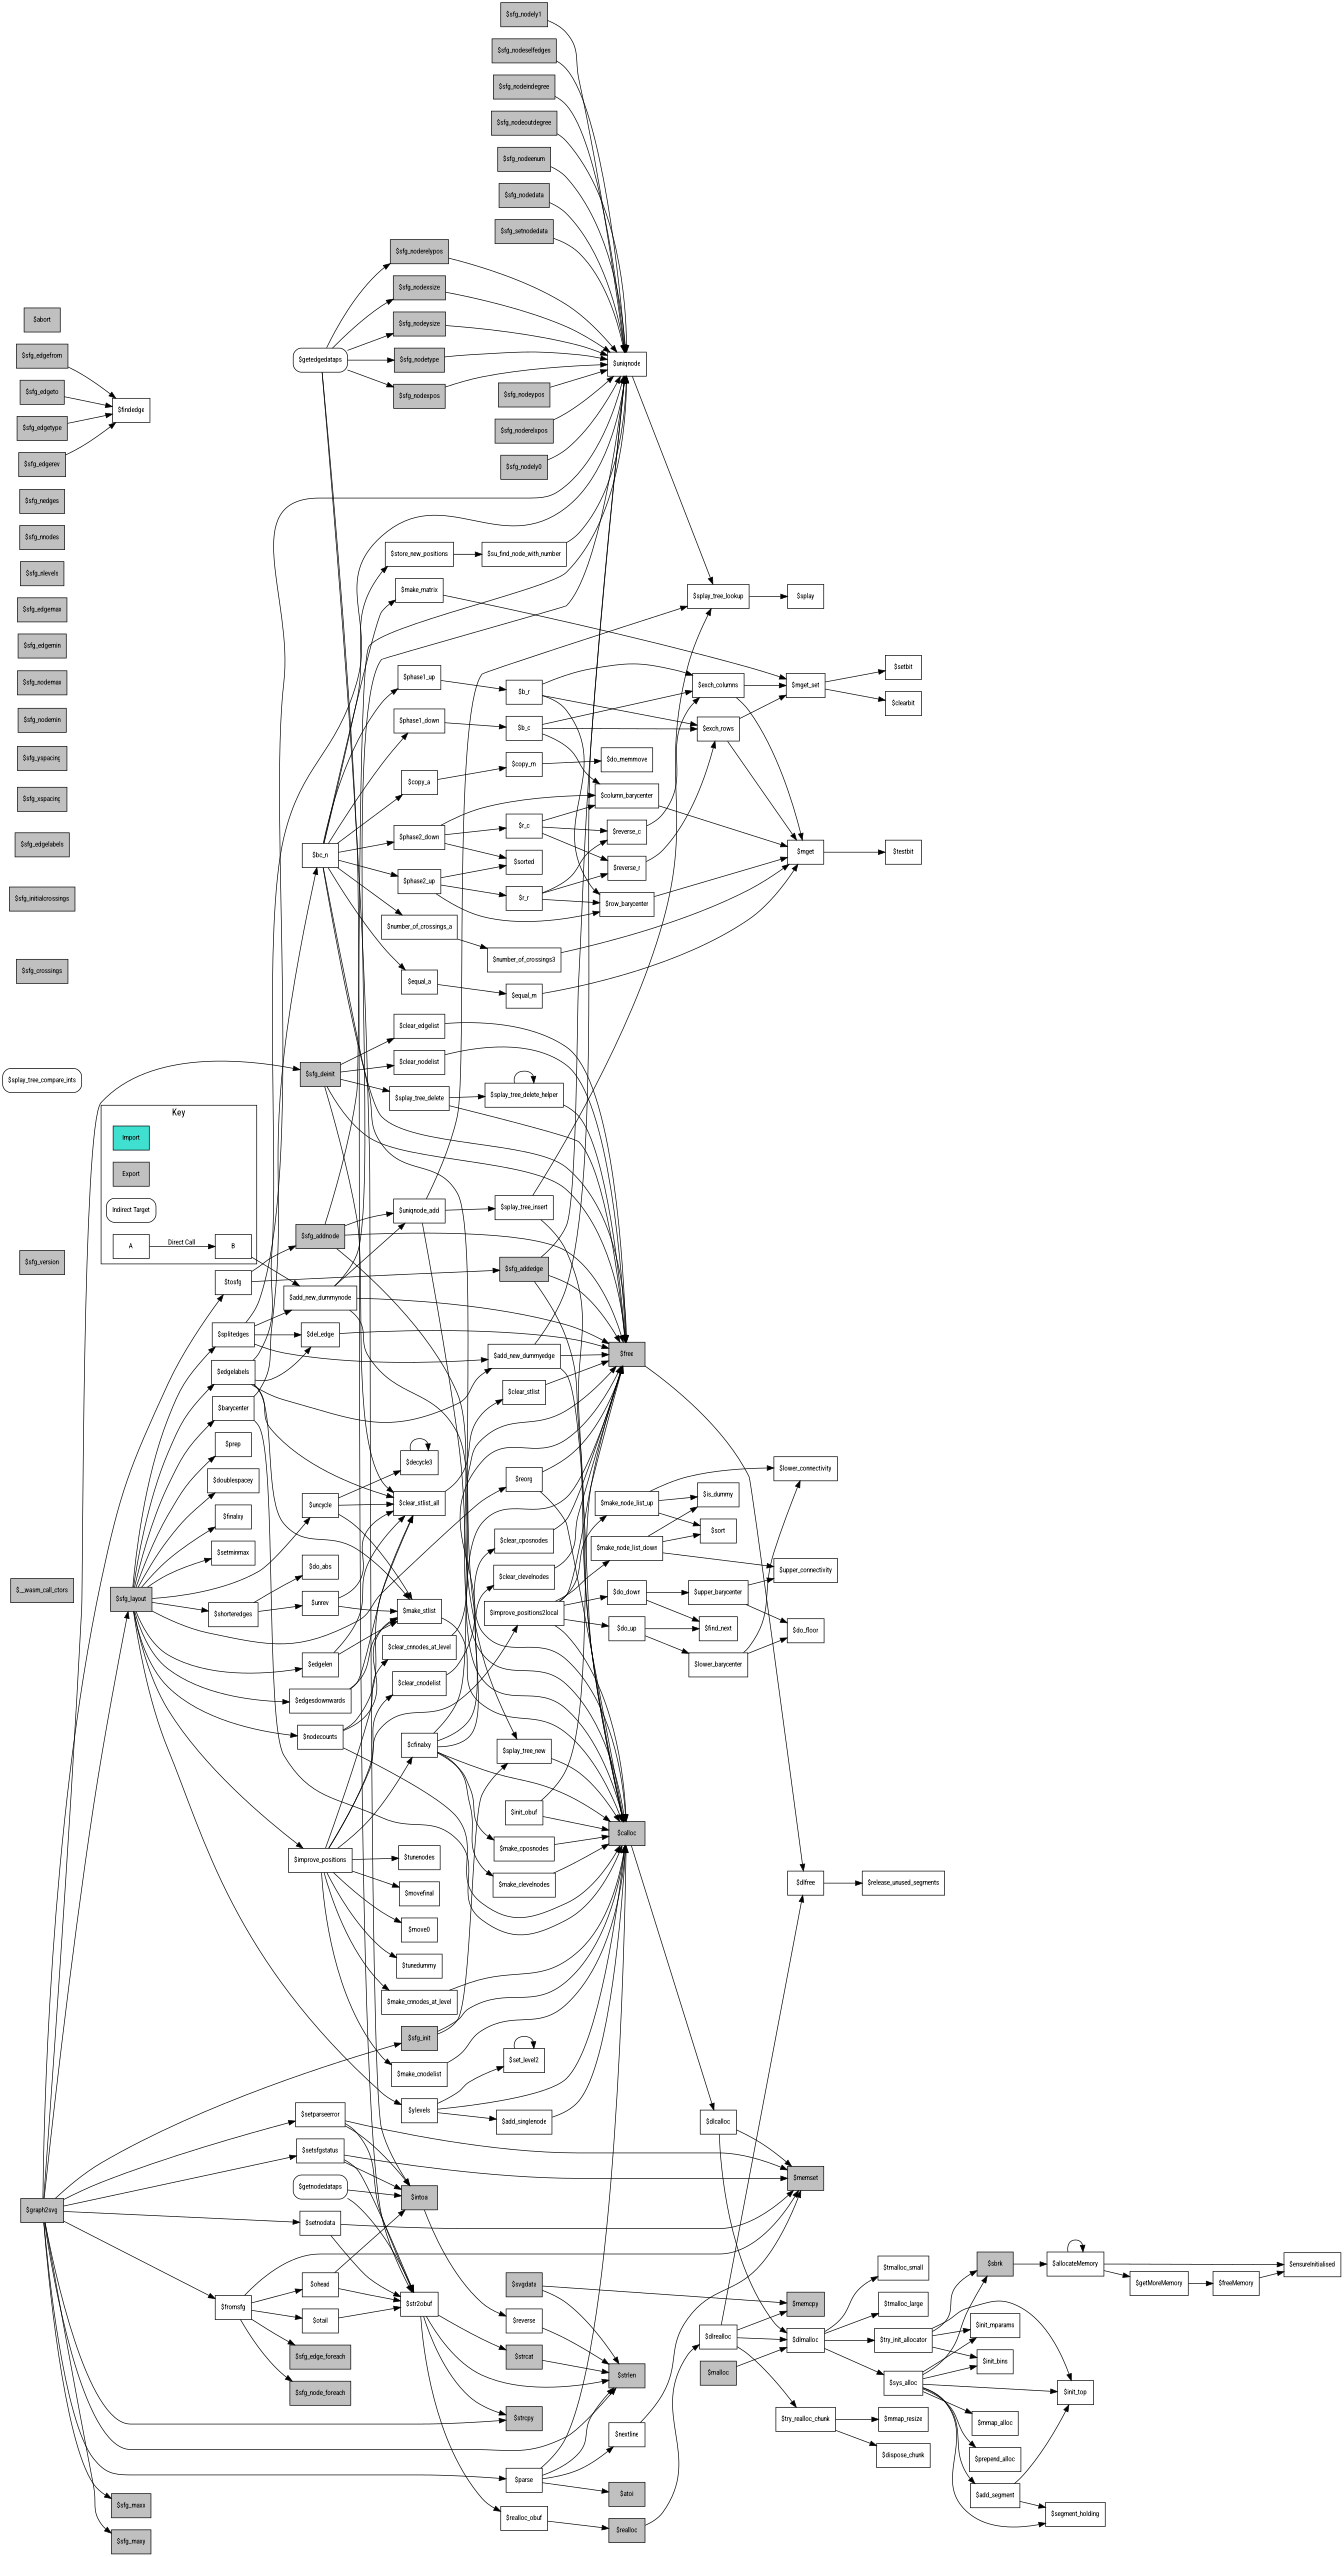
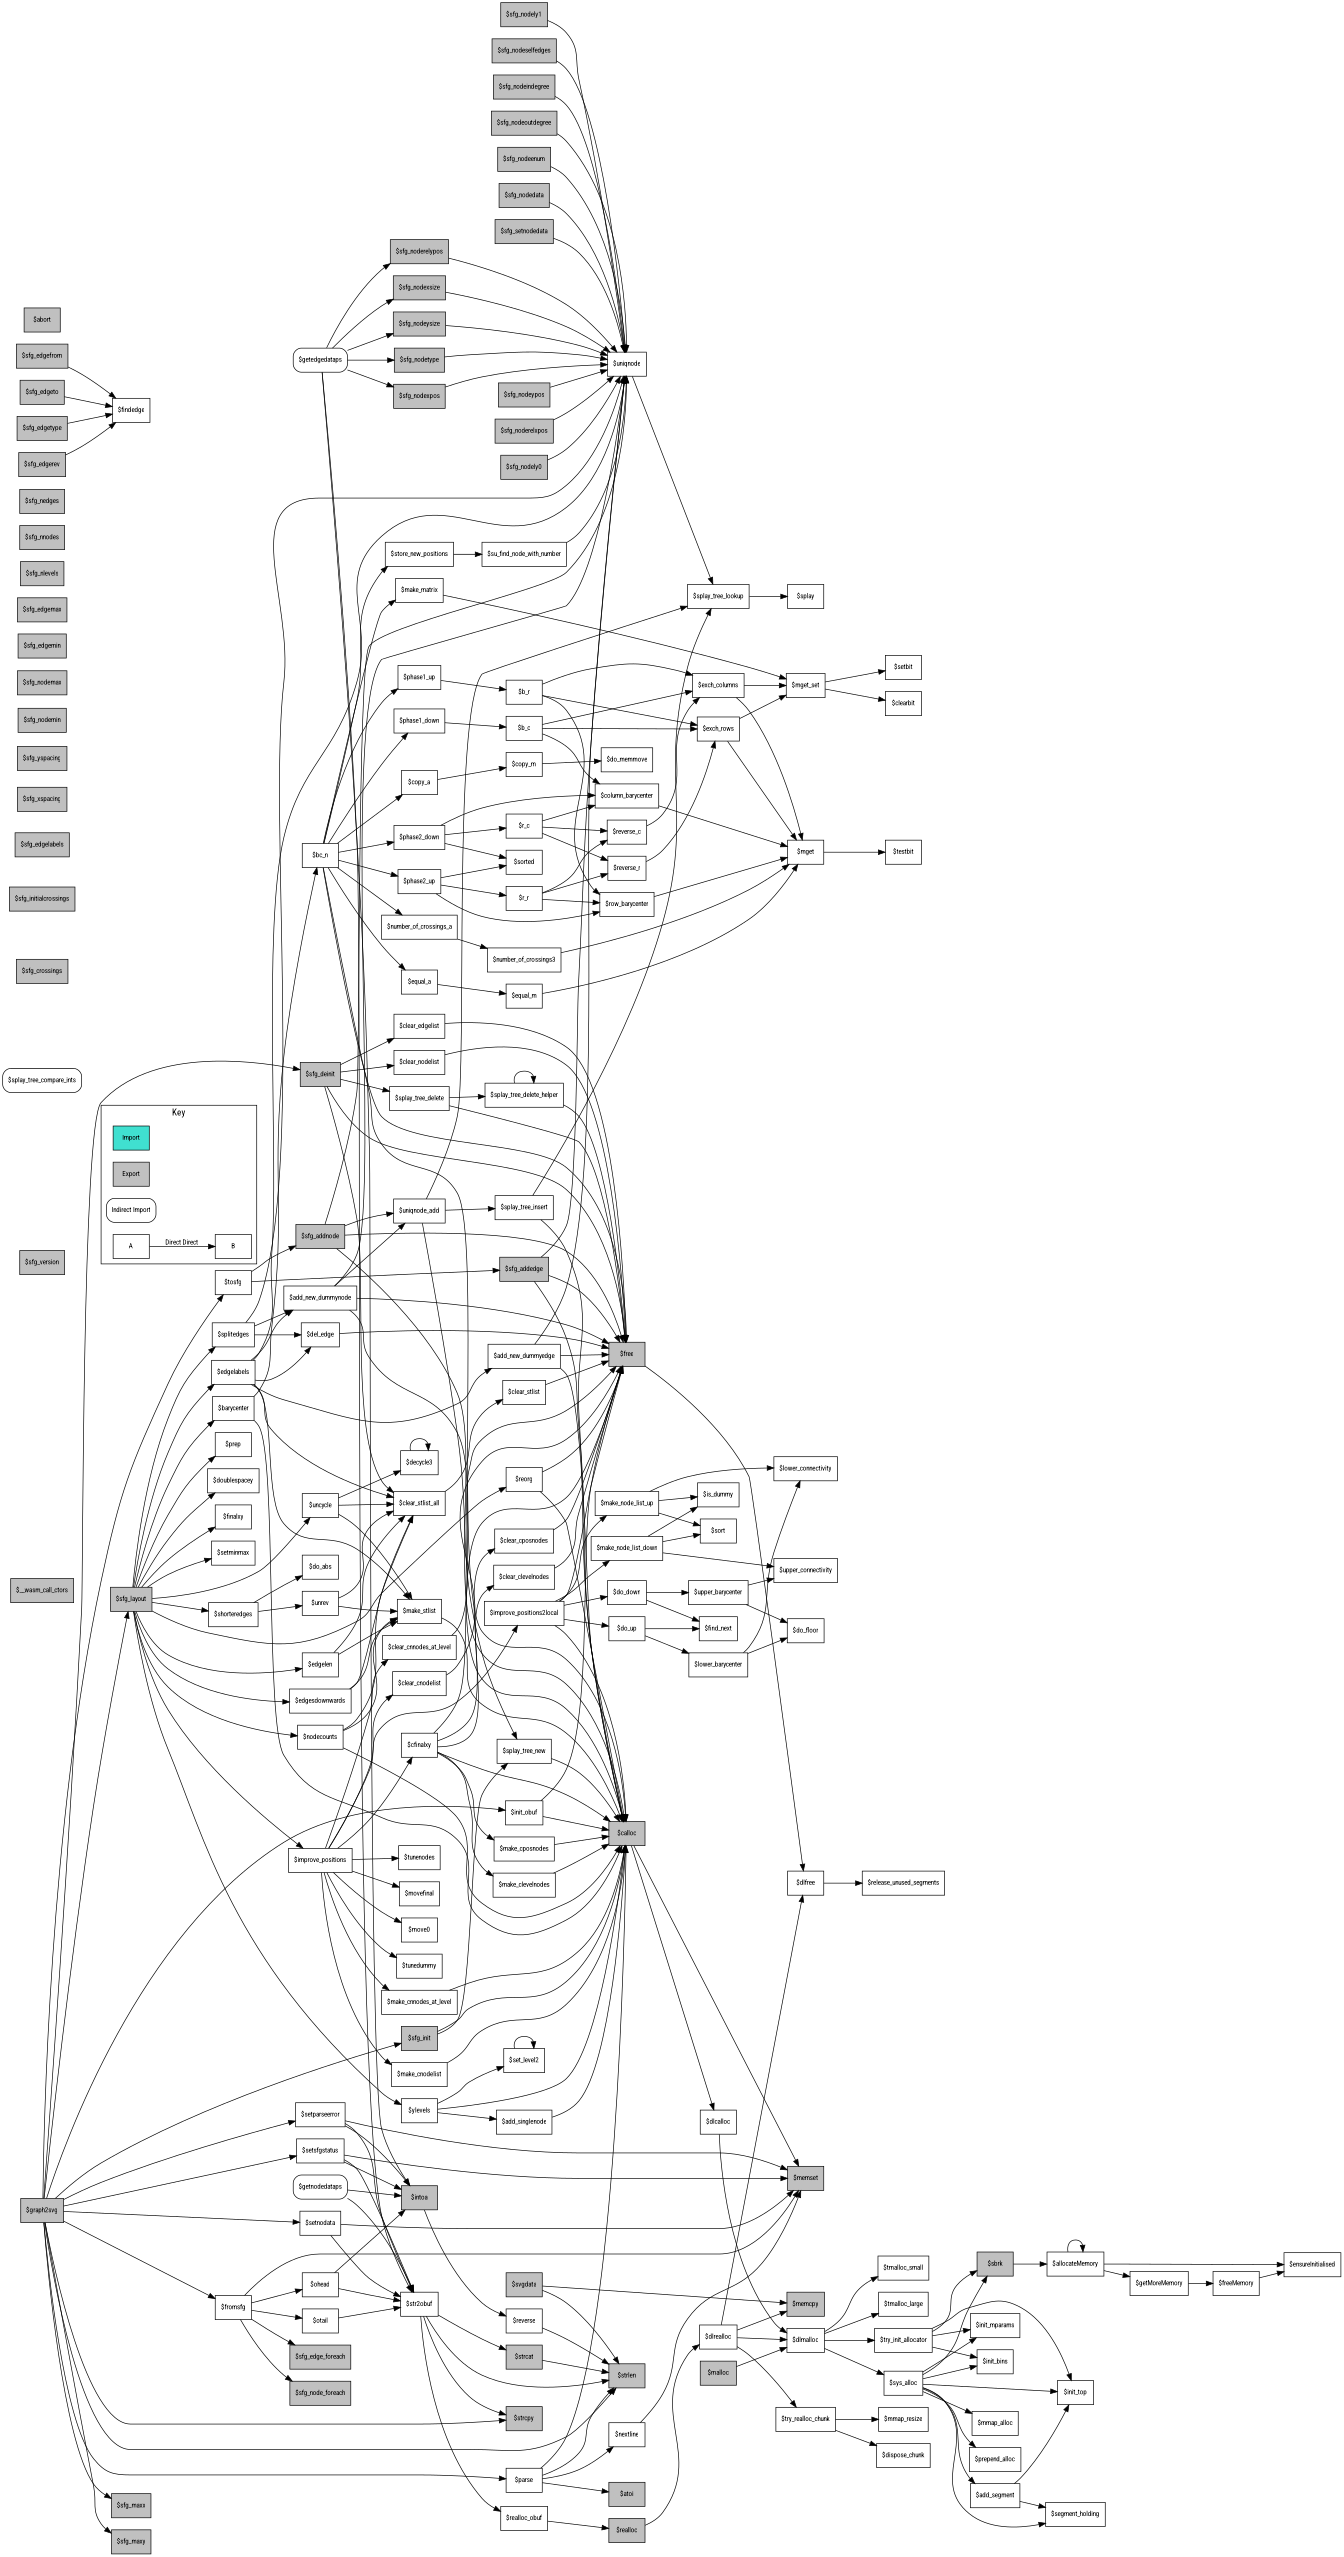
node "Indirect Target": label "Indirect Target" -> "Indirect Import"
edge "A" -> "B": label "Direct Call" -> "Direct Direct"
edge "B" -> "$add_new_dummynode": now "$edgelabels" -> "$add_new_dummynode"
edge "$splitedges" -> "$add_new_dummyedge": removed
edge "$graph2svg" -> "$init_obuf": added
edge "$dlcalloc" -> "$memset": now "$calloc" -> "$memset"
